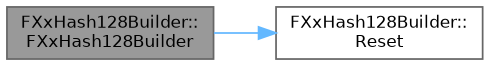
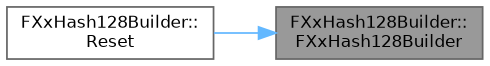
edge "FXxHash128Builder:: FXxHash128Builder" -> "FXxHash128Builder:: Reset": reversed
